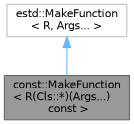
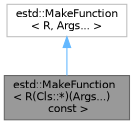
node "const::MakeFunction < R(Cls::*)(Args...) const >": label "const::MakeFunction < R(Cls::*)(Args...) const >" -> "estd::MakeFunction < R(Cls::*)(Args...) const >"
